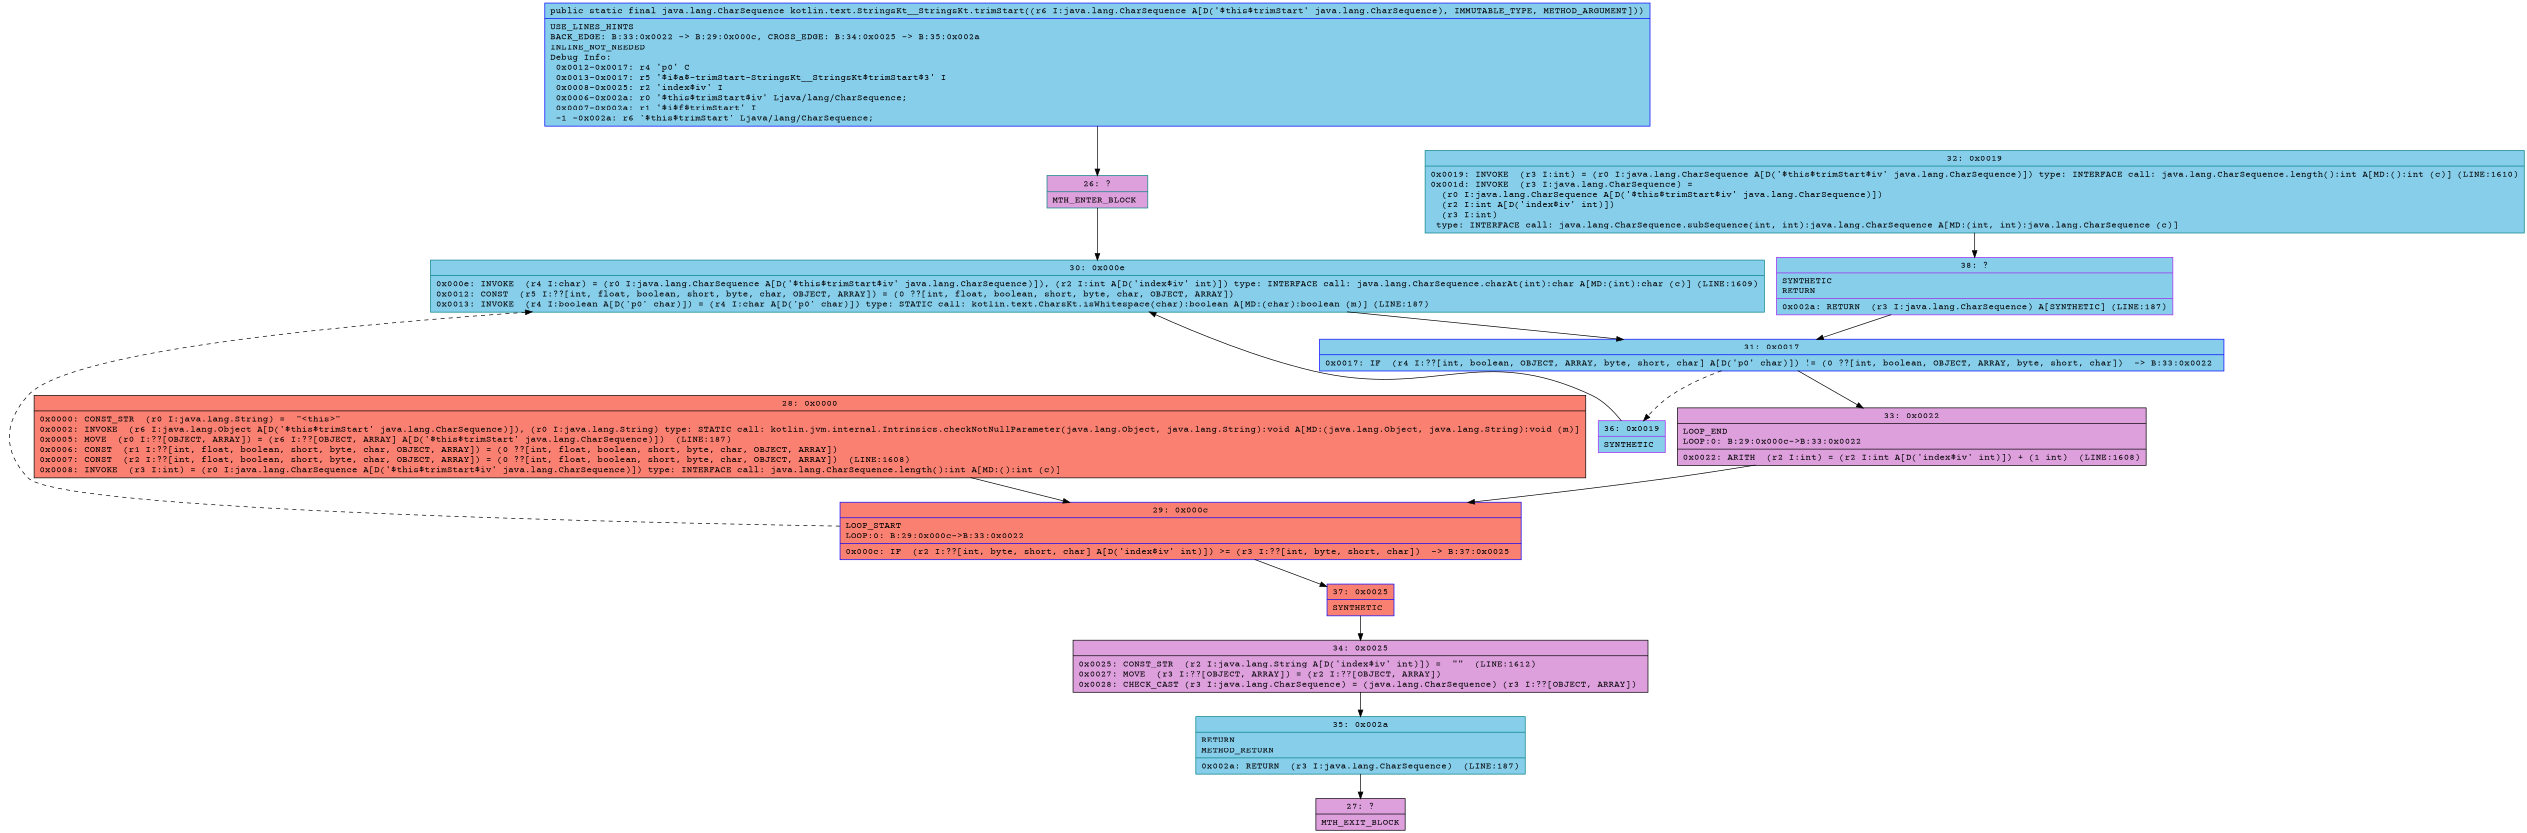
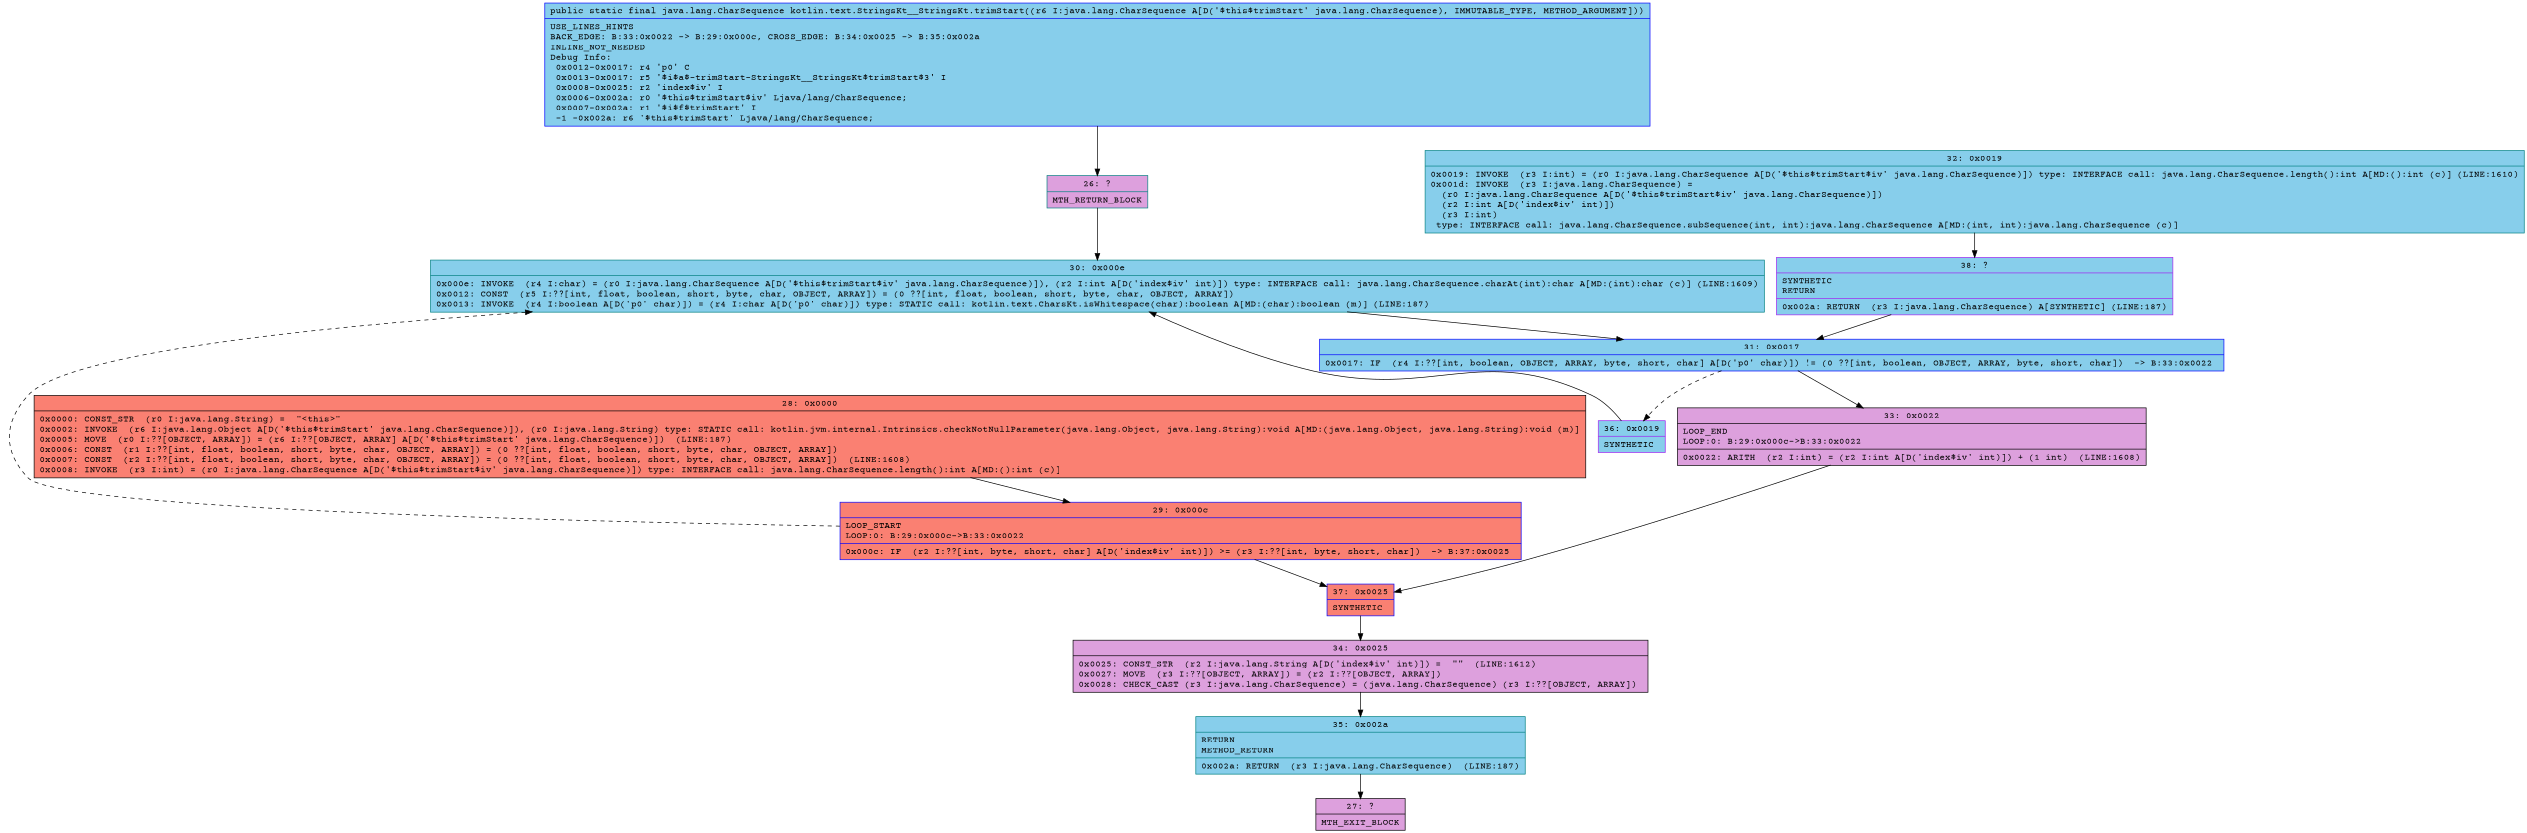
node "26: ?": text "MTH_ENTER_BLOCK" -> "MTH_RETURN_BLOCK"
edge "33: 0x0022" -> "29: 0x000c": now "33: 0x0022" -> "37: 0x0025"
